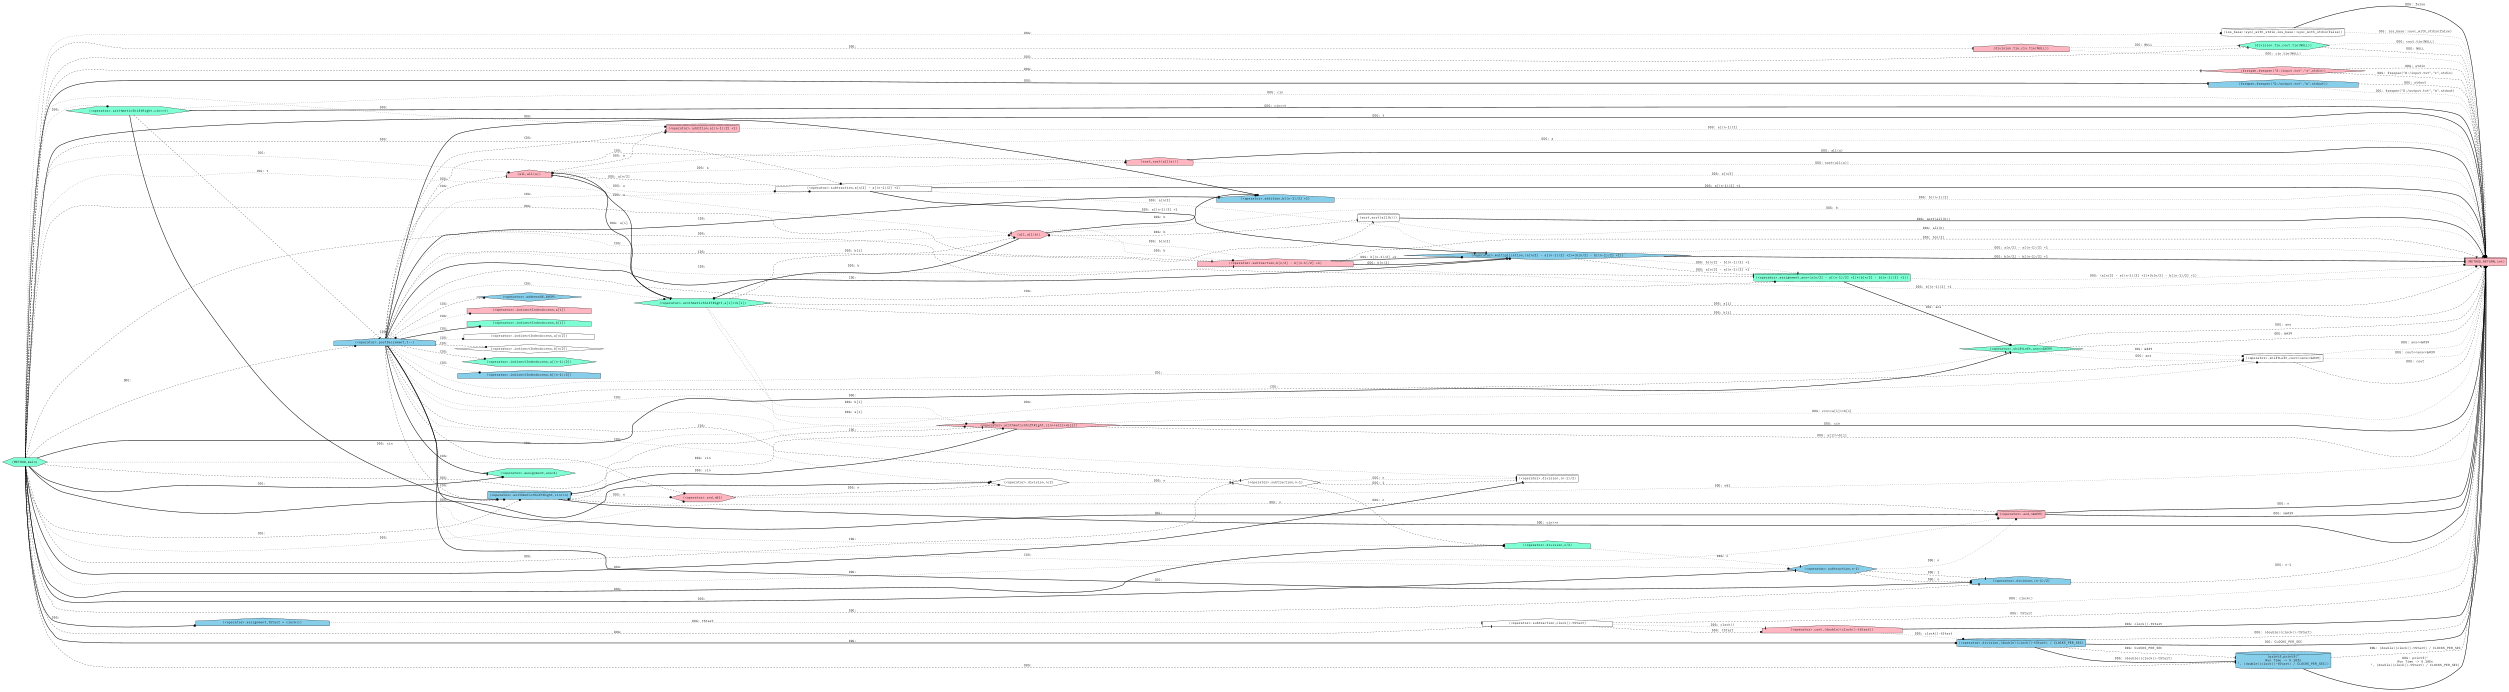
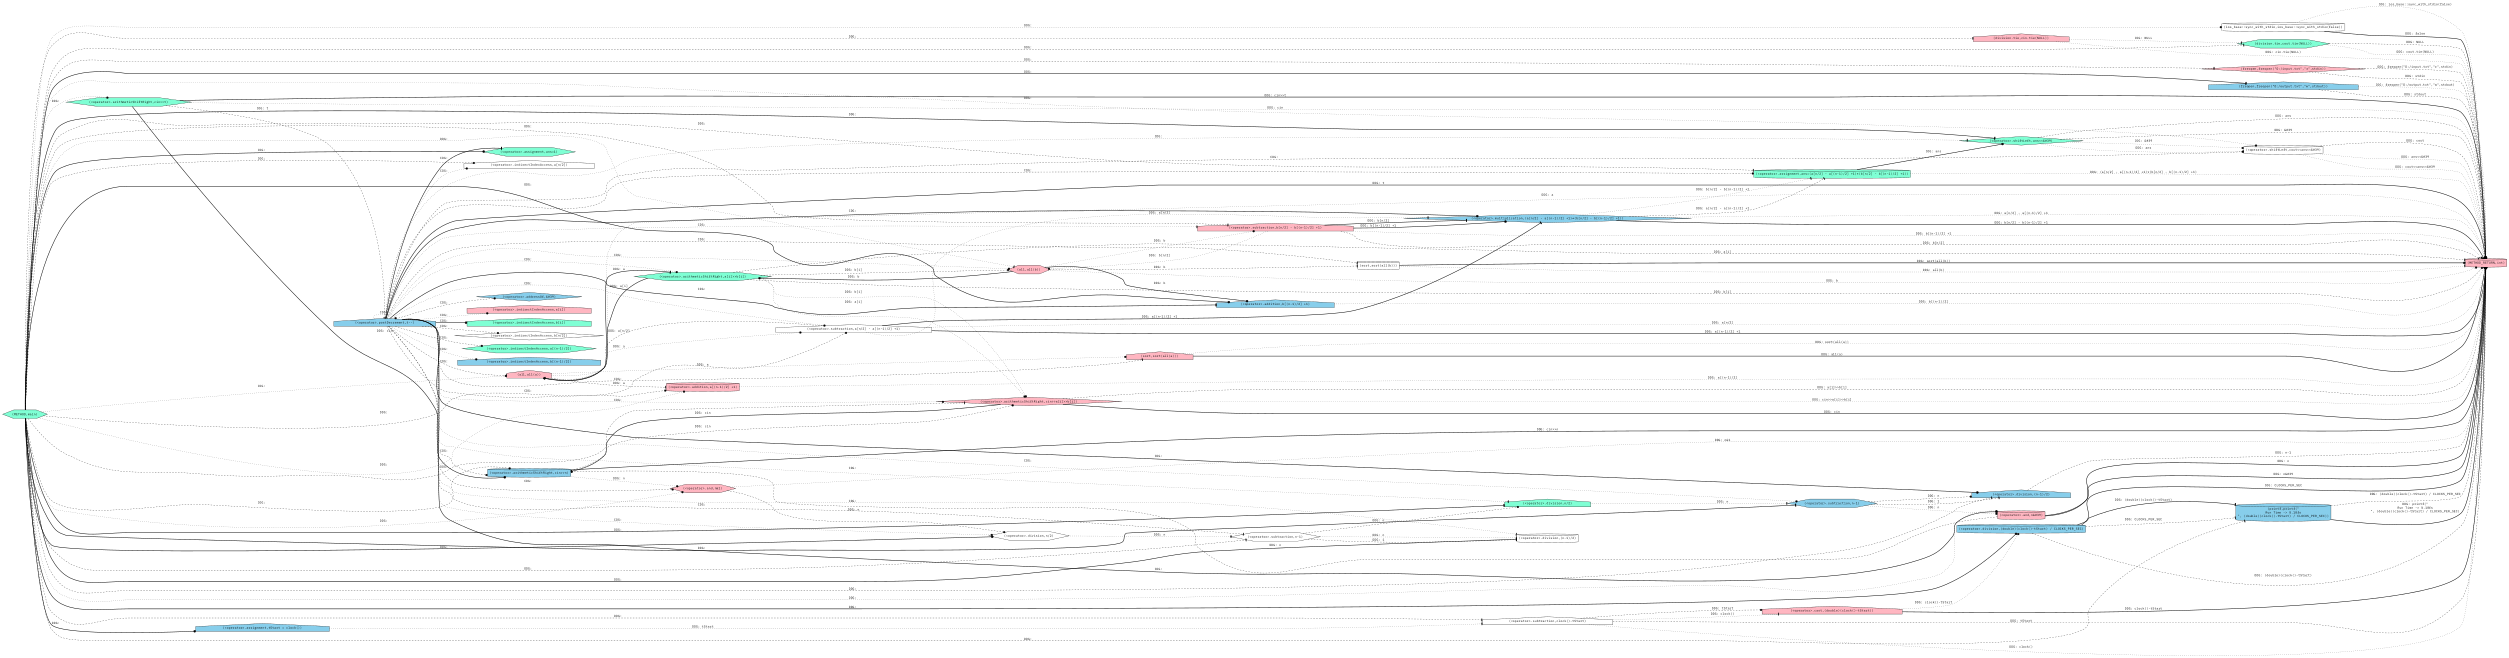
edge "(METHOD,main)" -> "(<operator>.postDecrement,t--)": now "(METHOD,main)" -> "(<operator>.indirectIndexAccess,a[n/2])"
